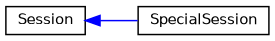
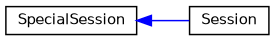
edge "SpecialSession" -> "Session": reversed
